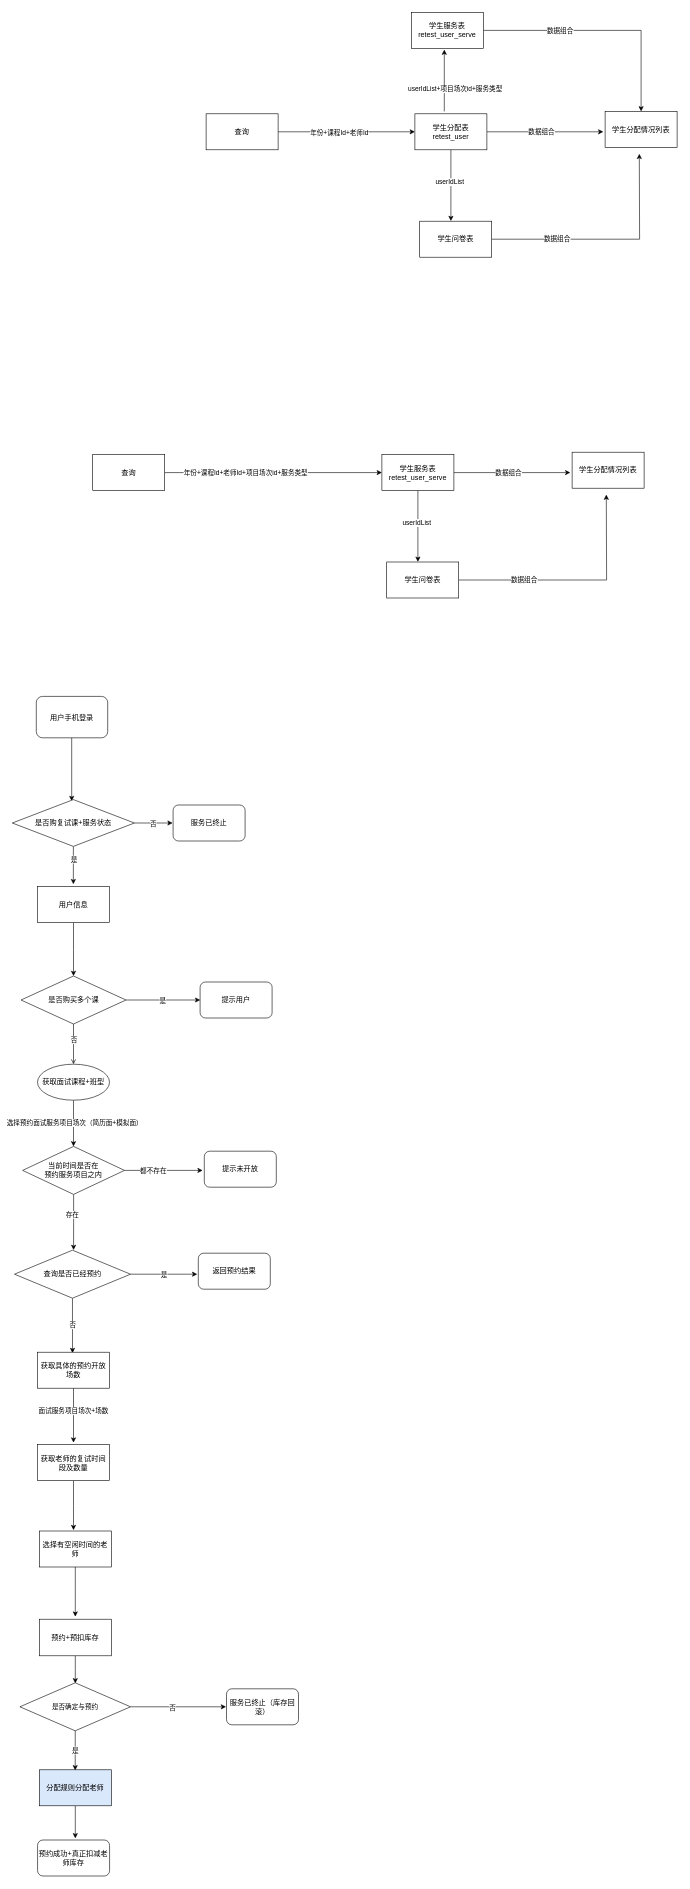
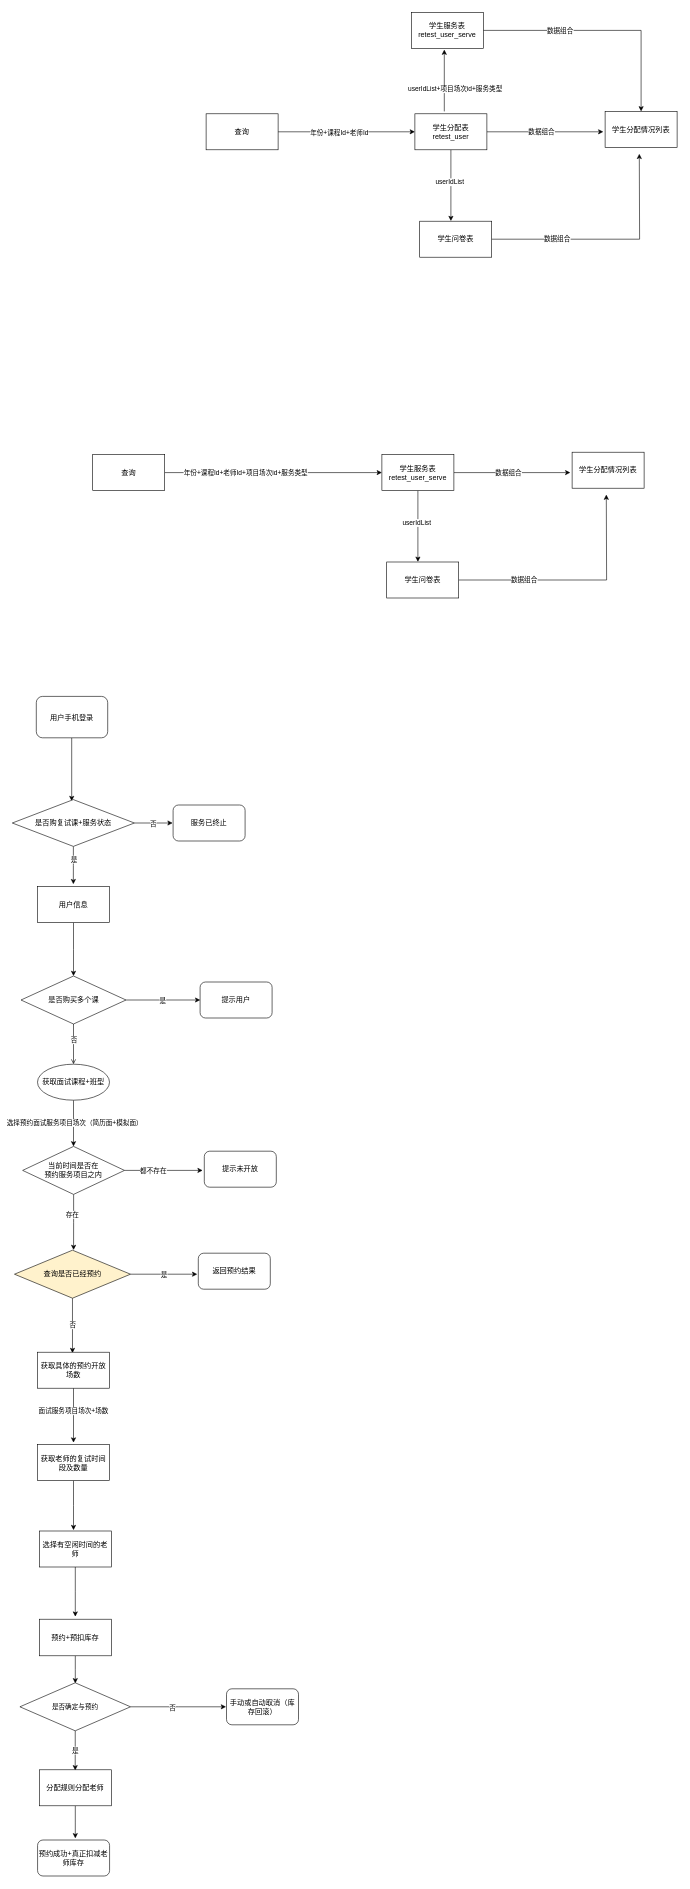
node "查询是否已经预约": fillcolor #ffffff -> #fff2cc
node "服务已终止（库存回滚）": label "服务已终止（库存回滚）" -> "手动或自动取消（库存回滚）"
node "分配规则分配老师": fillcolor #dae8fc -> #ffffff
